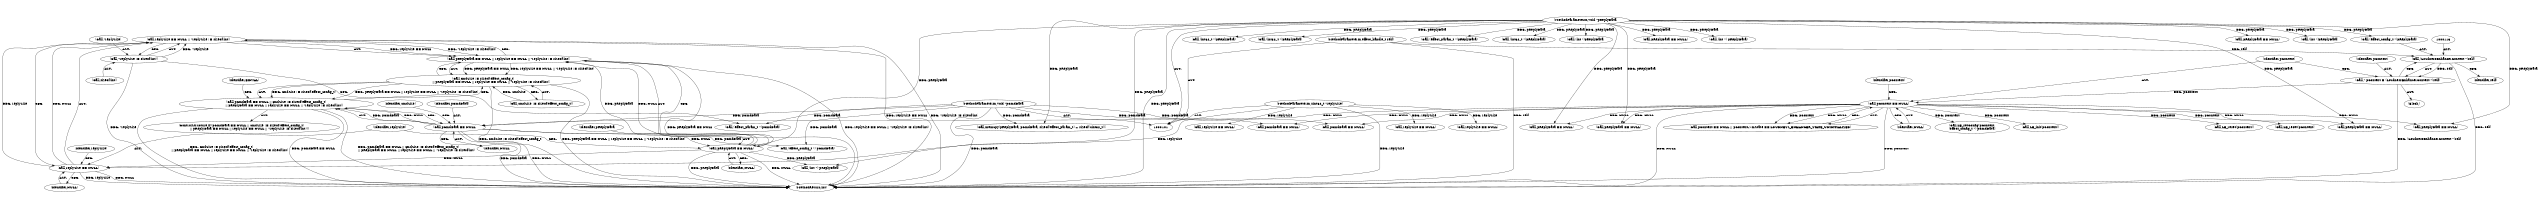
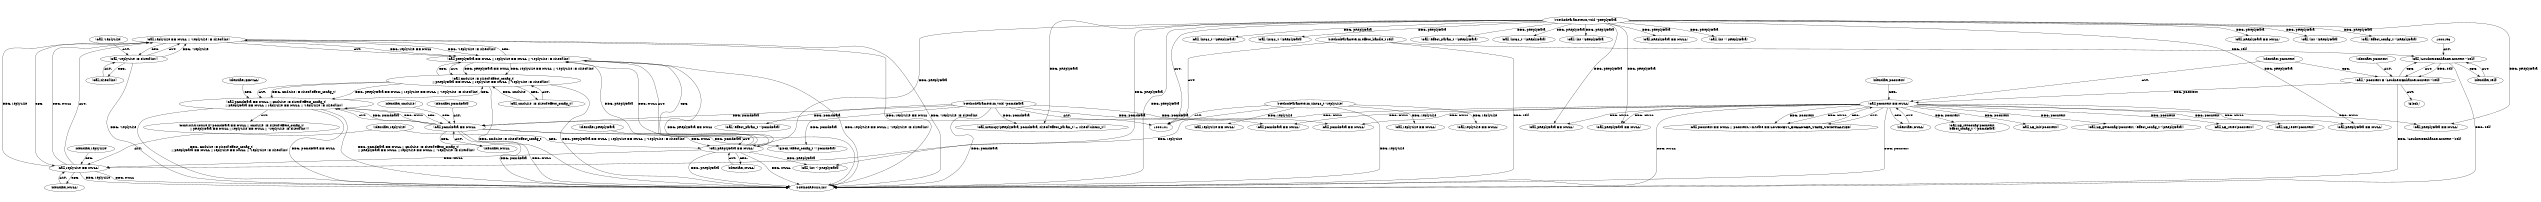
node "1000113": label "1000113" -> "1000193"
edge "(Call,(effect_config_t *)pReplyData)" -> "(Call,(LoudnessEnhancerContext *)self)": now "(Identifier,self)" -> "(Call,(LoudnessEnhancerContext *)self)"
edge "(Call,*replySize != sizeof(int))" -> "(Call,(effect_param_t *)pCmdData)": now "(Call,*replySize != sizeof(int))" -> "(Call,sizeof(int))"
node "(Call,LE_getConfig(pContext, (effect_config_t *)pReplyData))": added
node "(Call,(effect_config_t *) pCmdData)": label "(Call,(effect_config_t *) pCmdData)" -> "(Block,(effect_config_t *) pCmdData)"
